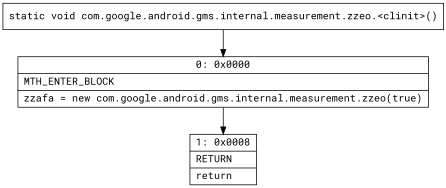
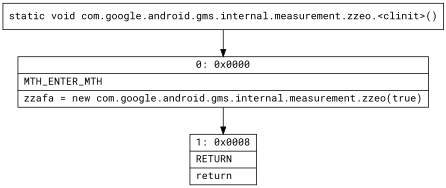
node "0: 0x0000": text "MTH_ENTER_BLOCK" -> "MTH_ENTER_MTH"
